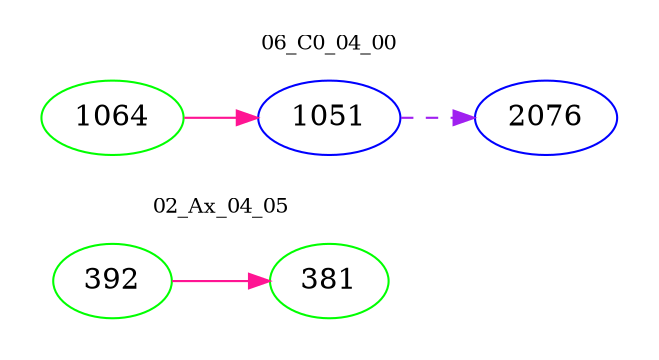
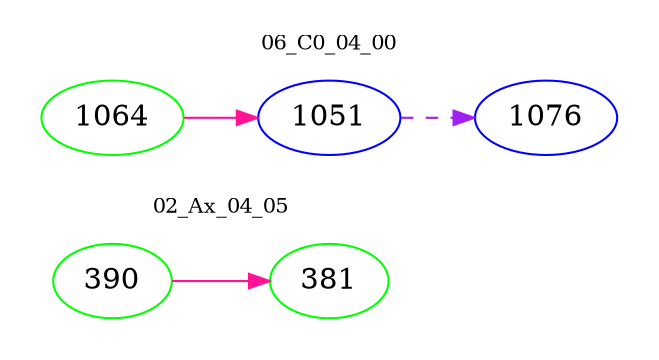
node "2076": label "2076" -> "1076"
node "392": label "392" -> "390"
